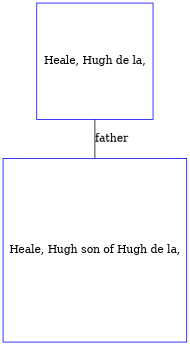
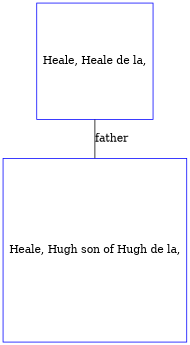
node "Heale, Hugh de la,": label "Heale, Hugh de la," -> "Heale, Heale de la,"
